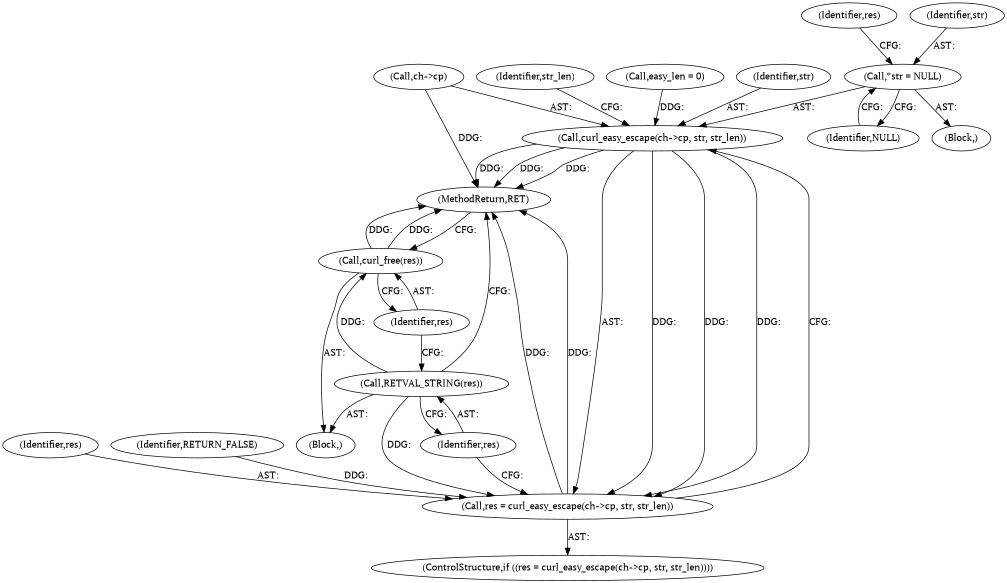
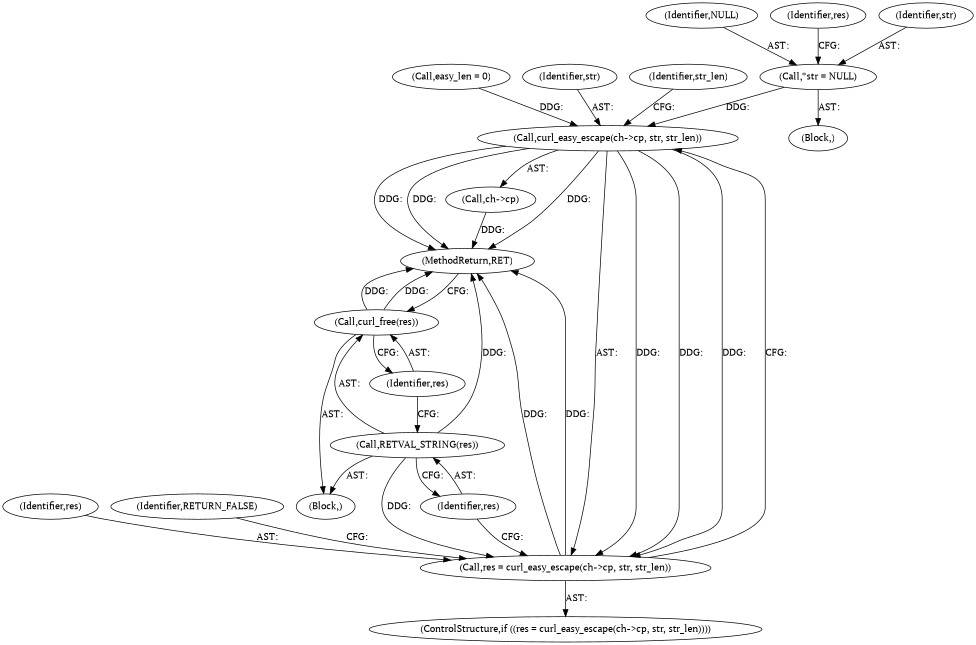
edge "(Call,ch->cp)" -> "(Call,curl_easy_escape(ch->cp, str, str_len))": reversed
edge "(Call,*str = NULL)" -> "(Identifier,NULL)": removed, label "CFG:"
edge "(Call,*str = NULL)" -> "(Call,curl_easy_escape(ch->cp, str, str_len))": label "AST: " -> "DDG: "
edge "(Identifier,NULL)" -> "(Call,*str = NULL)": label "CFG: " -> "AST: "
edge "(Call,RETVAL_STRING(res))" -> "(MethodReturn,RET)": label "CFG: " -> "DDG: "
edge "(Call,RETVAL_STRING(res))" -> "(Call,curl_free(res))": label "DDG: " -> "AST: "
edge "(Identifier,RETURN_FALSE)" -> "(Call,res = curl_easy_escape(ch->cp, str, str_len))": label "DDG: " -> "CFG: "
